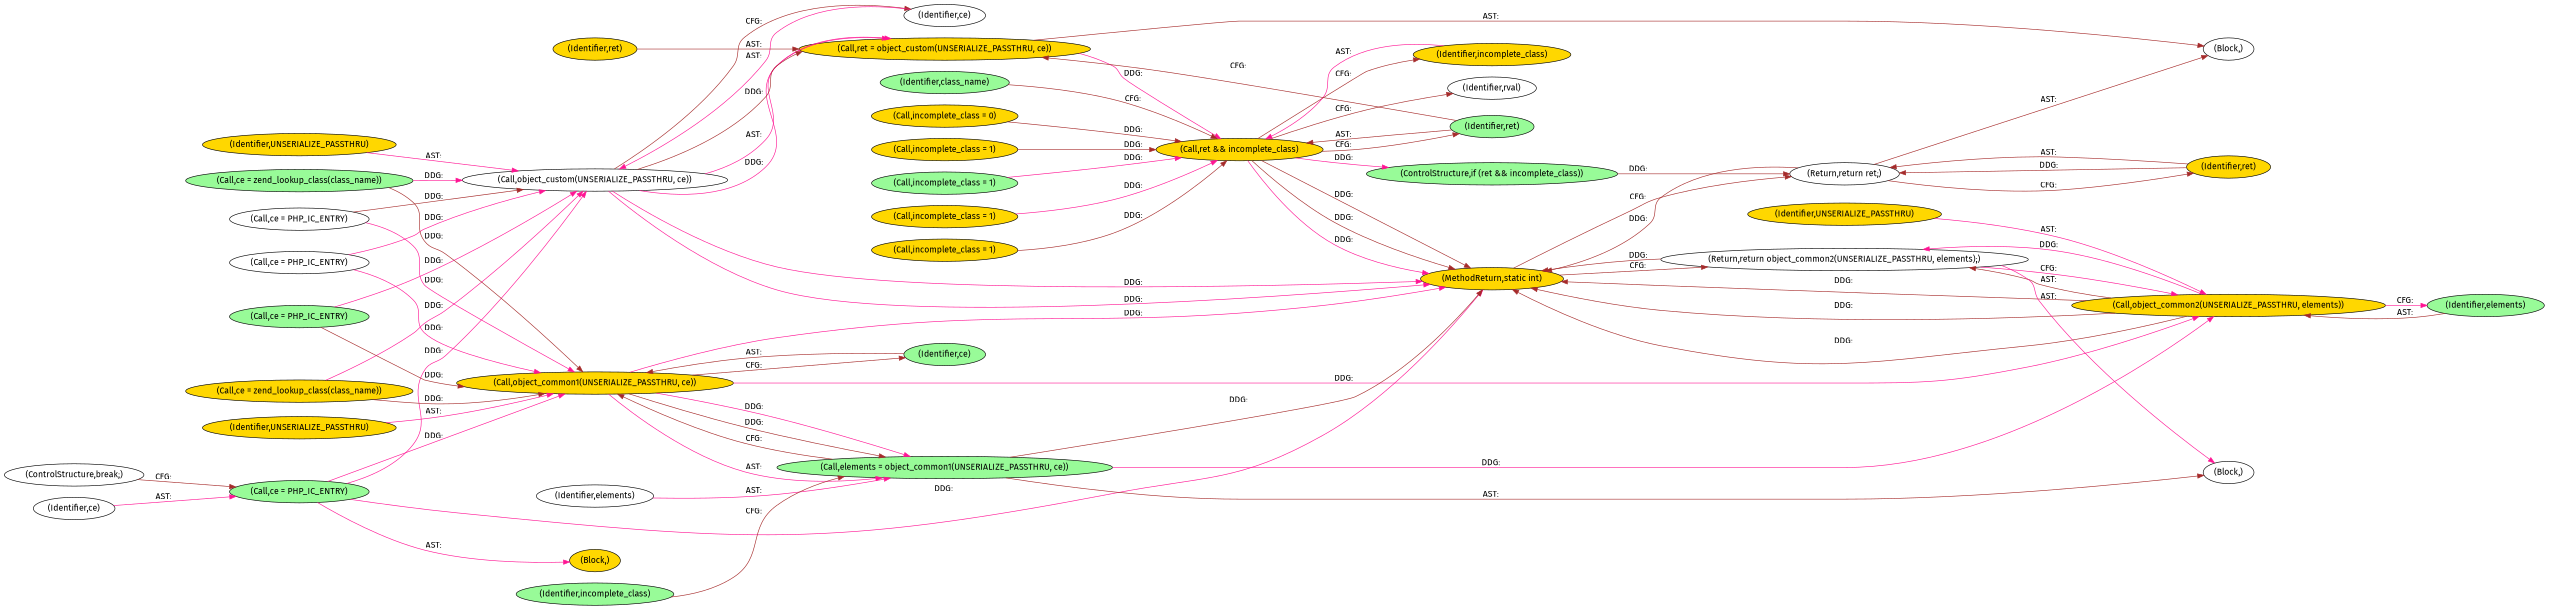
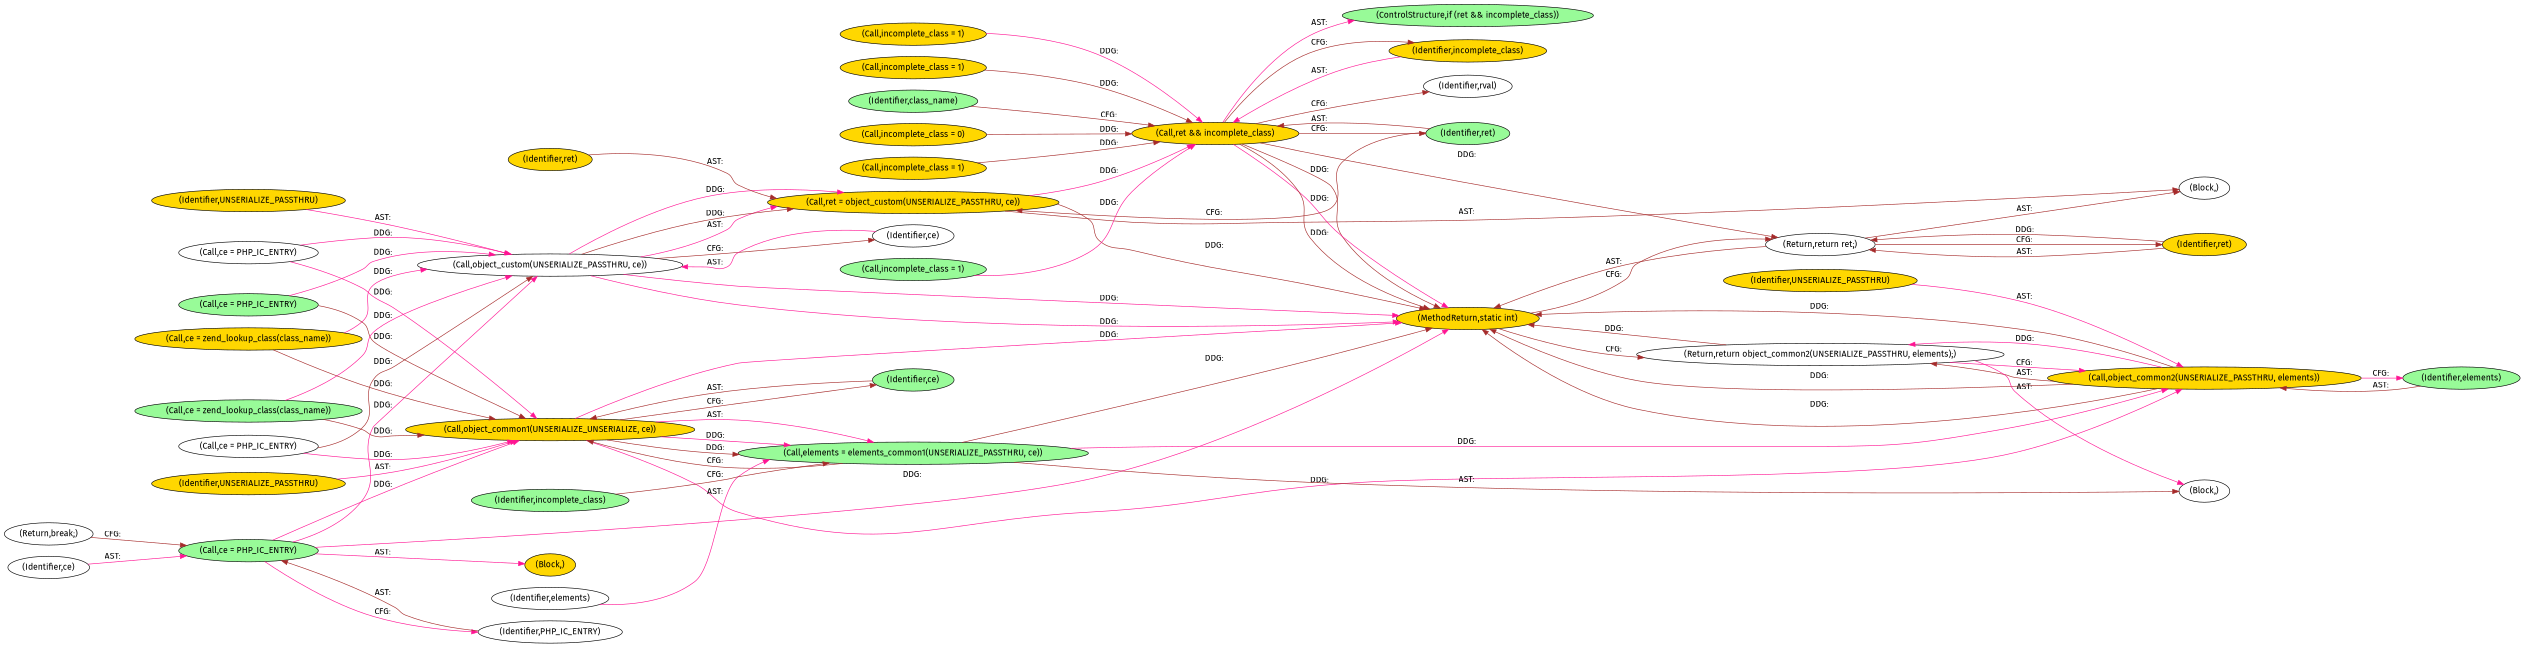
edge "(Call,ret && incomplete_class)" -> "(ControlStructure,if (ret && incomplete_class))": label "DDG: " -> "AST: "
edge "(ControlStructure,if (ret && incomplete_class))" -> "(Return,return ret;)": now "(Call,ret && incomplete_class)" -> "(Return,return ret;)"
edge "(Return,return ret;)" -> "(MethodReturn,static int)": label "DDG: " -> "AST: "
edge "(Call,ret = object_custom(UNSERIALIZE_PASSTHRU, ce))" -> "(MethodReturn,static int)": added, label "DDG:"
node "(Call,object_common1(UNSERIALIZE_PASSTHRU, ce))": label "(Call,object_common1(UNSERIALIZE_PASSTHRU, ce))" -> "(Call,object_common1(UNSERIALIZE_UNSERIALIZE, ce))"
node "(Call,elements = object_common1(UNSERIALIZE_PASSTHRU, ce))": label "(Call,elements = object_common1(UNSERIALIZE_PASSTHRU, ce))" -> "(Call,elements = elements_common1(UNSERIALIZE_PASSTHRU, ce))"
node "(ControlStructure,break;)": label "(ControlStructure,break;)" -> "(Return,break;)"
node "(Identifier,PHP_IC_ENTRY)": added
